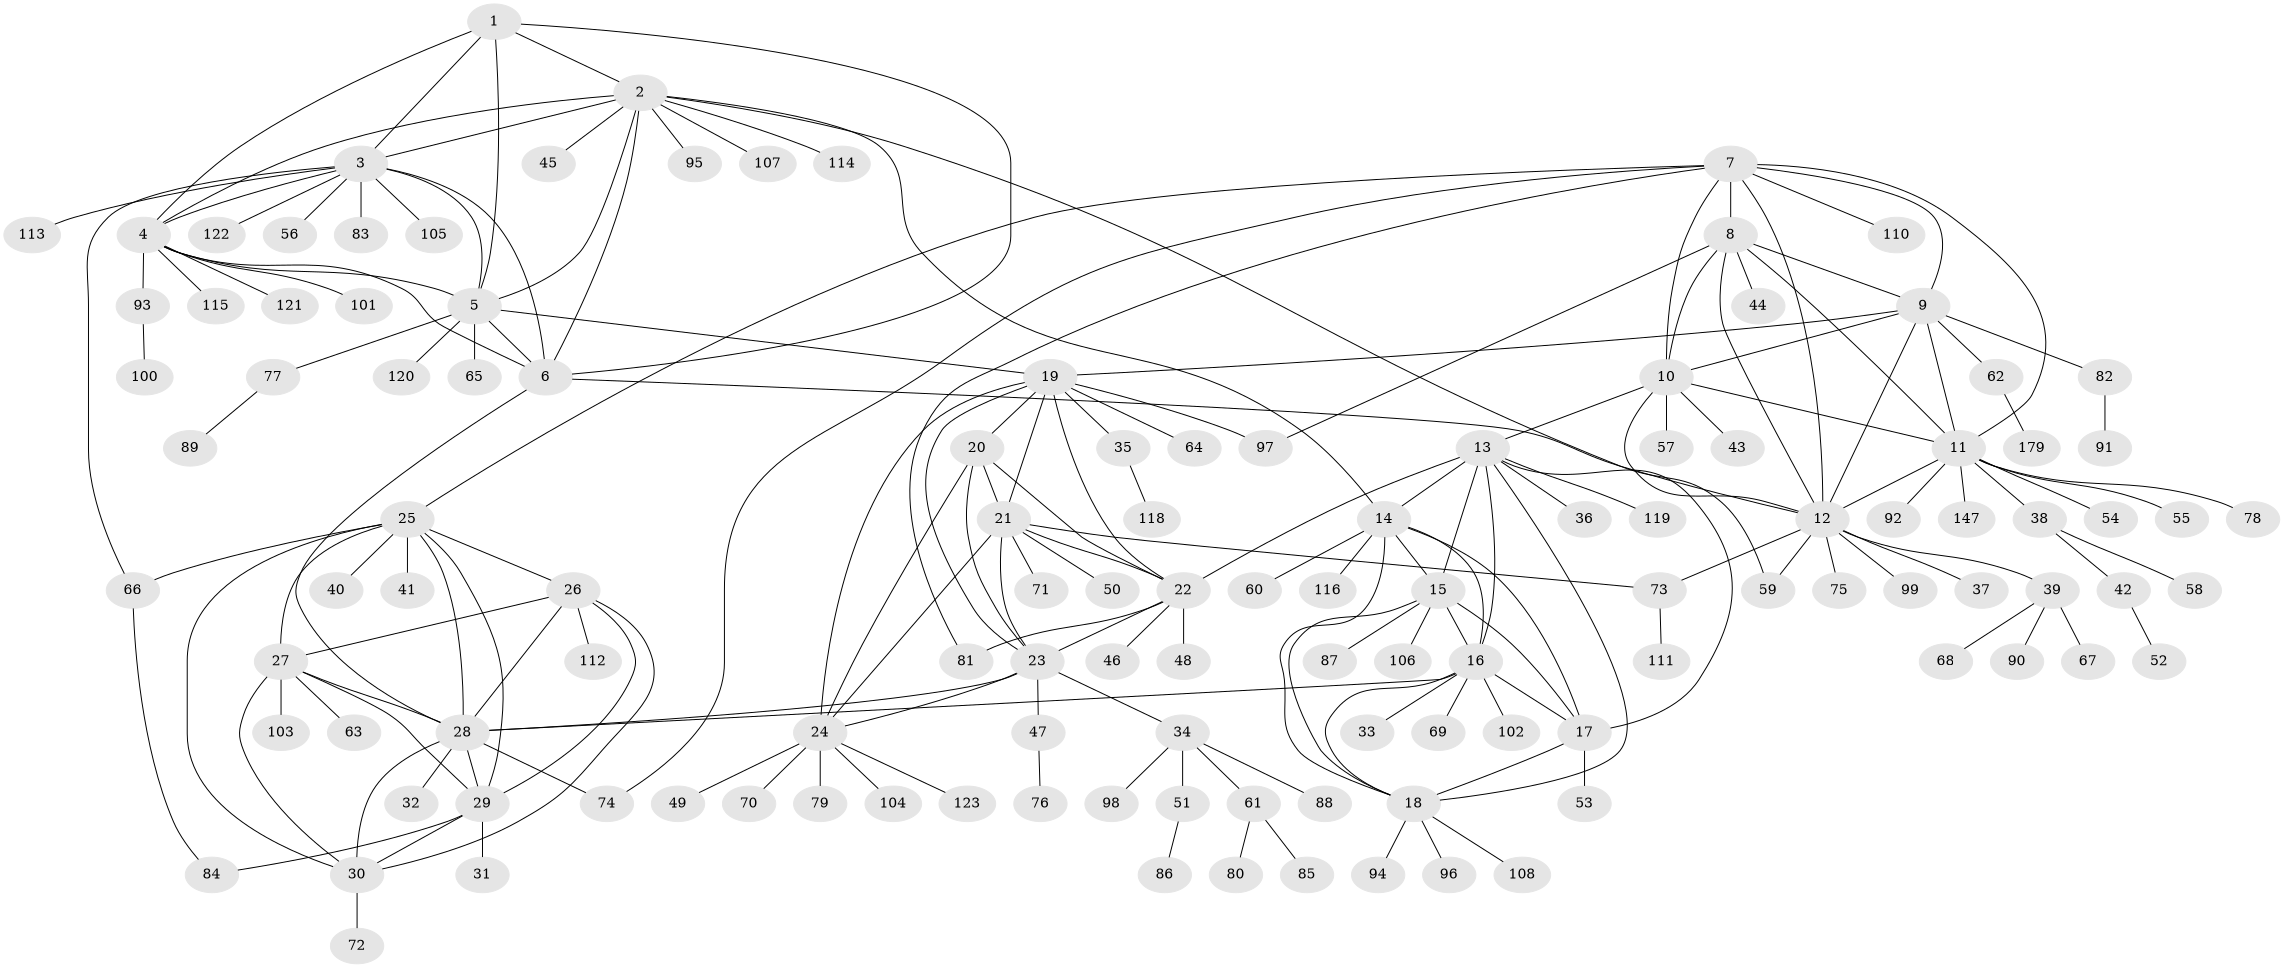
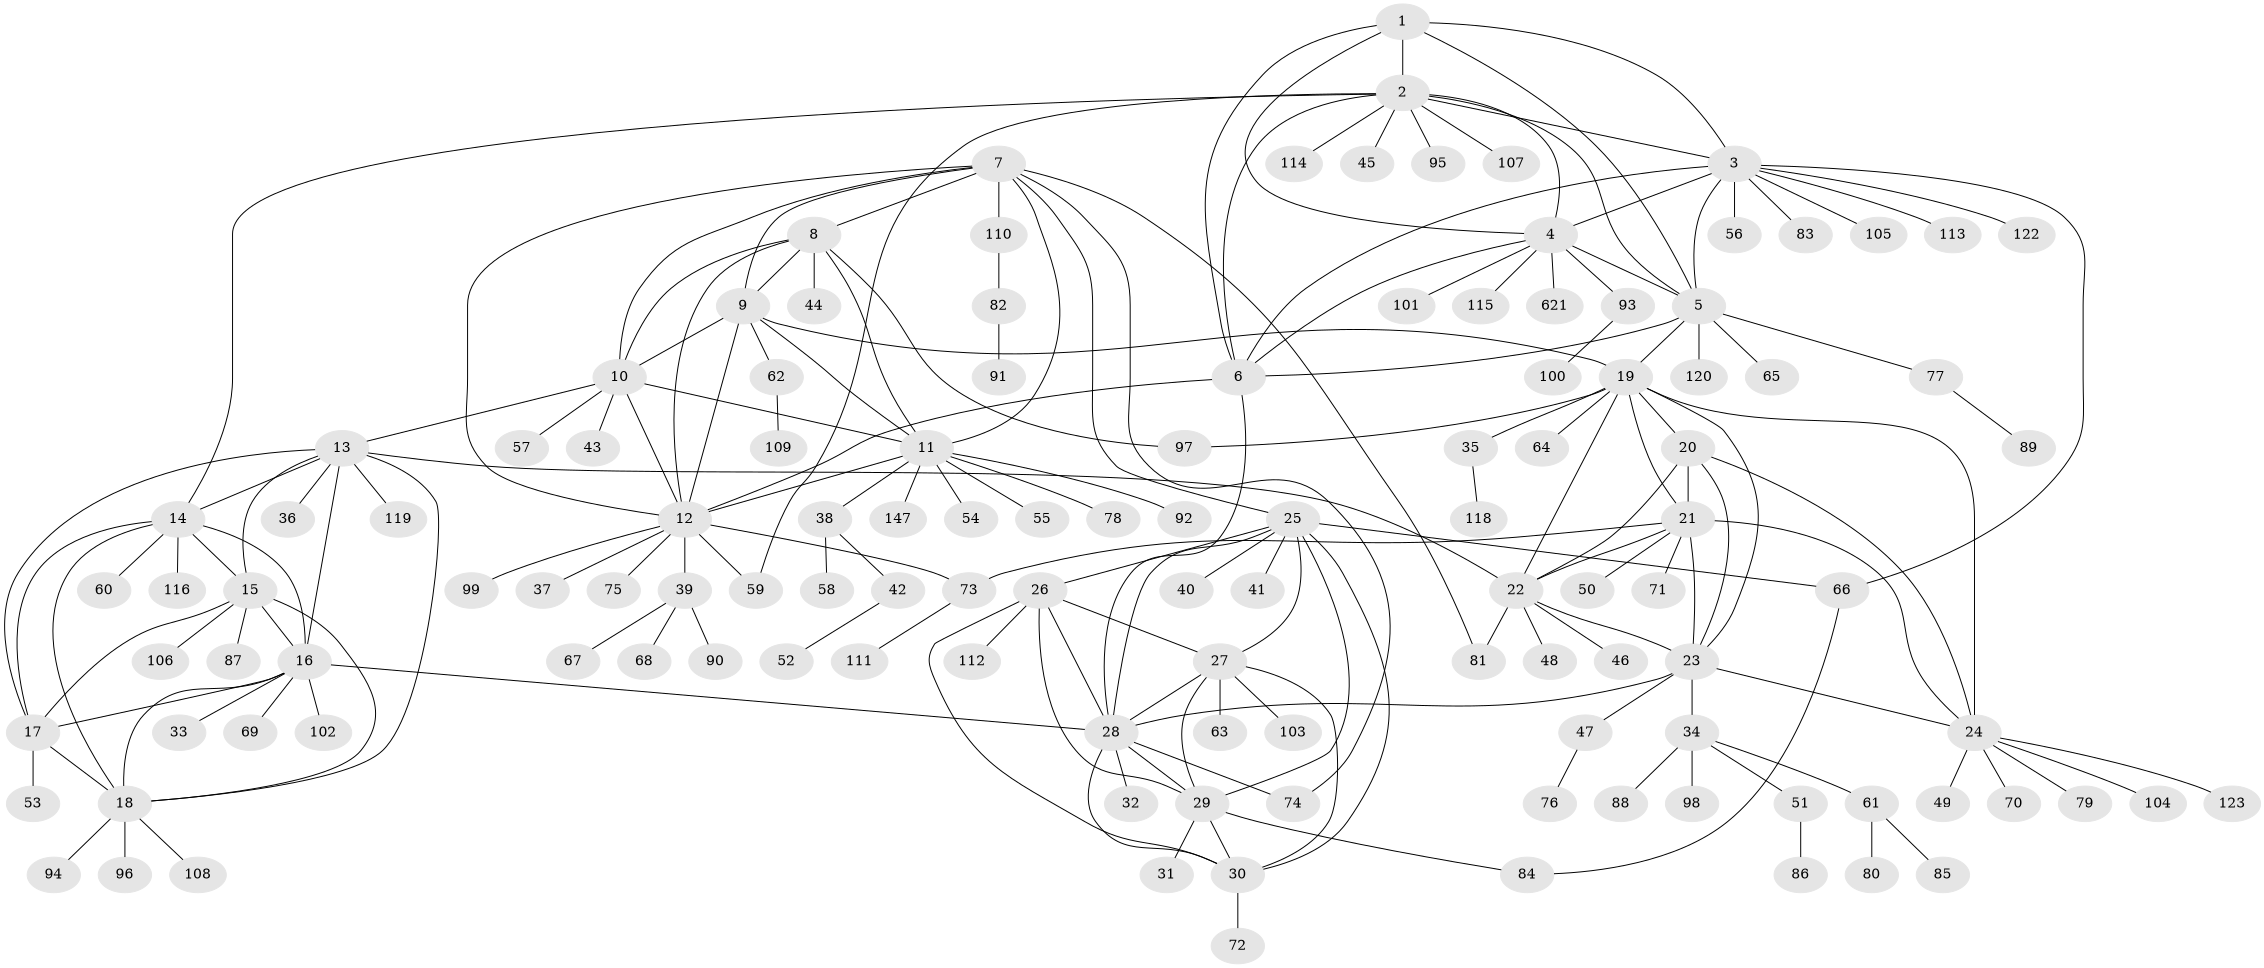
node "121": label "121" -> "621"
edge "9" -- "82": now "110" -- "82"
node "179": label "179" -> "109"
